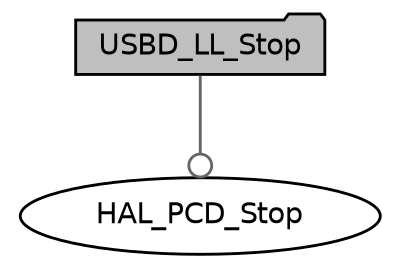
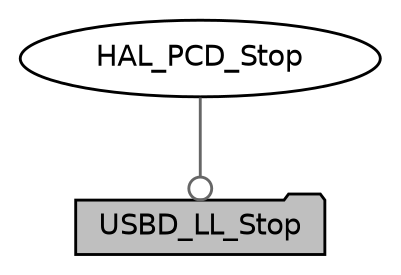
edge "USBD_LL_Stop" -> "HAL_PCD_Stop": reversed
